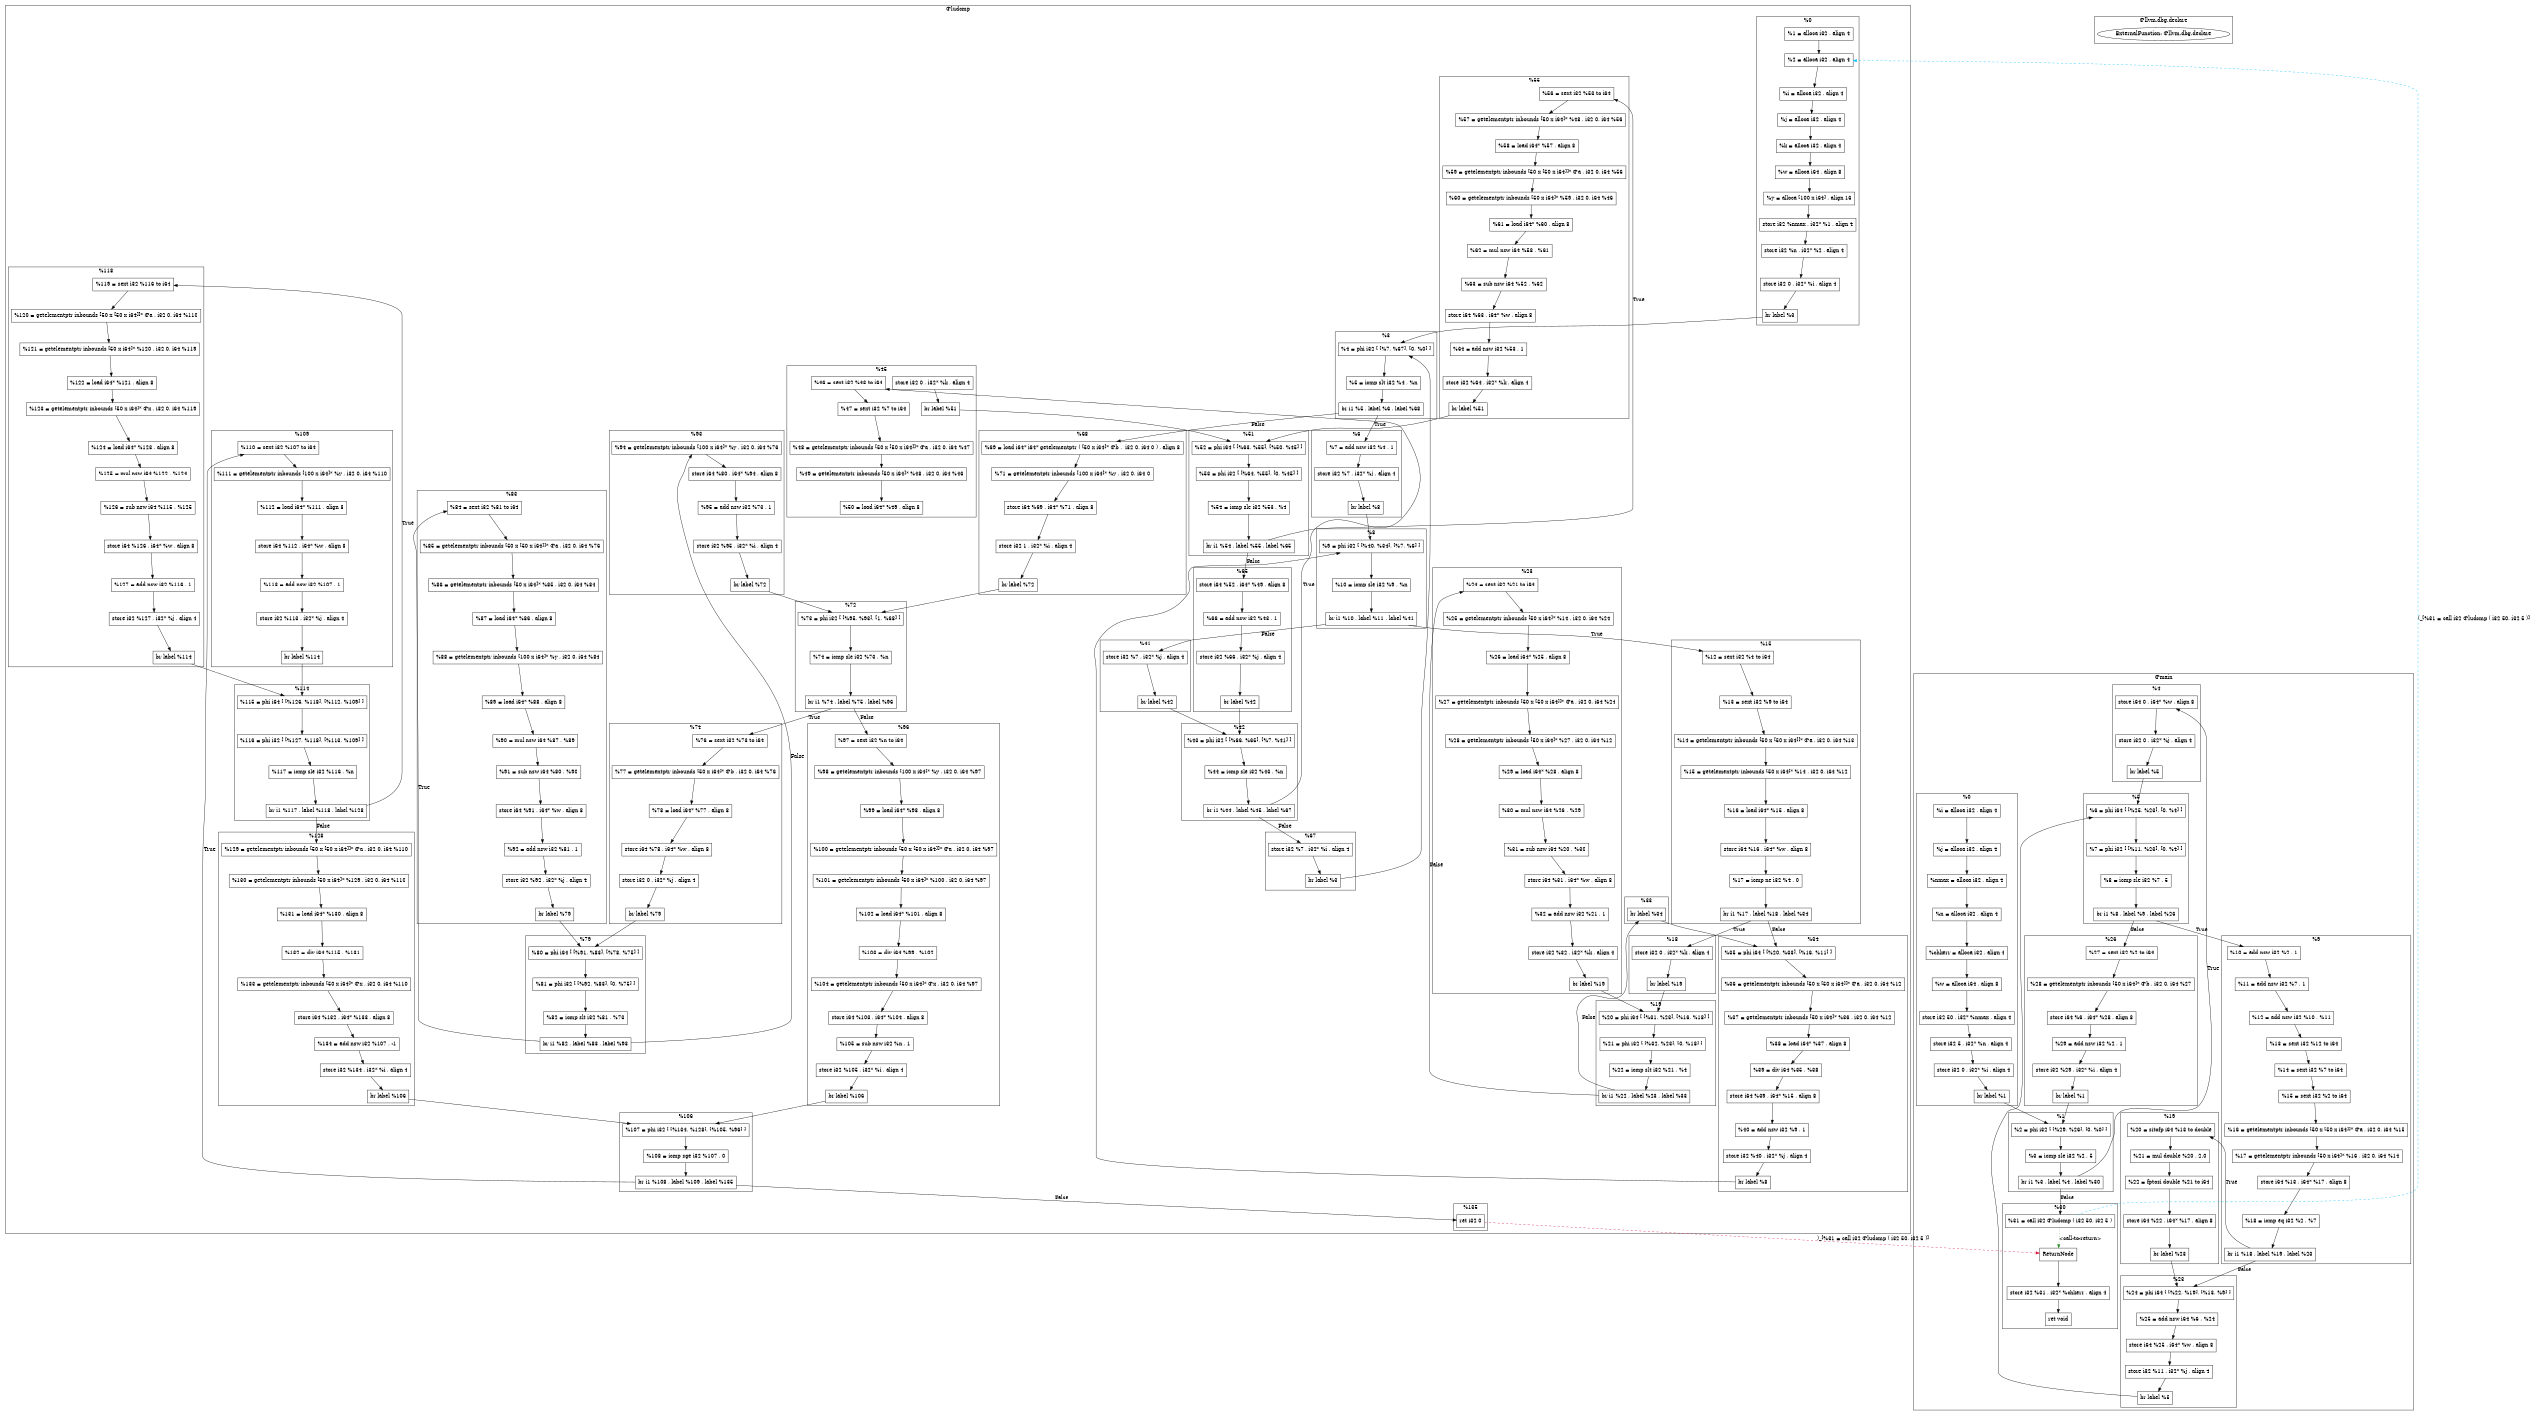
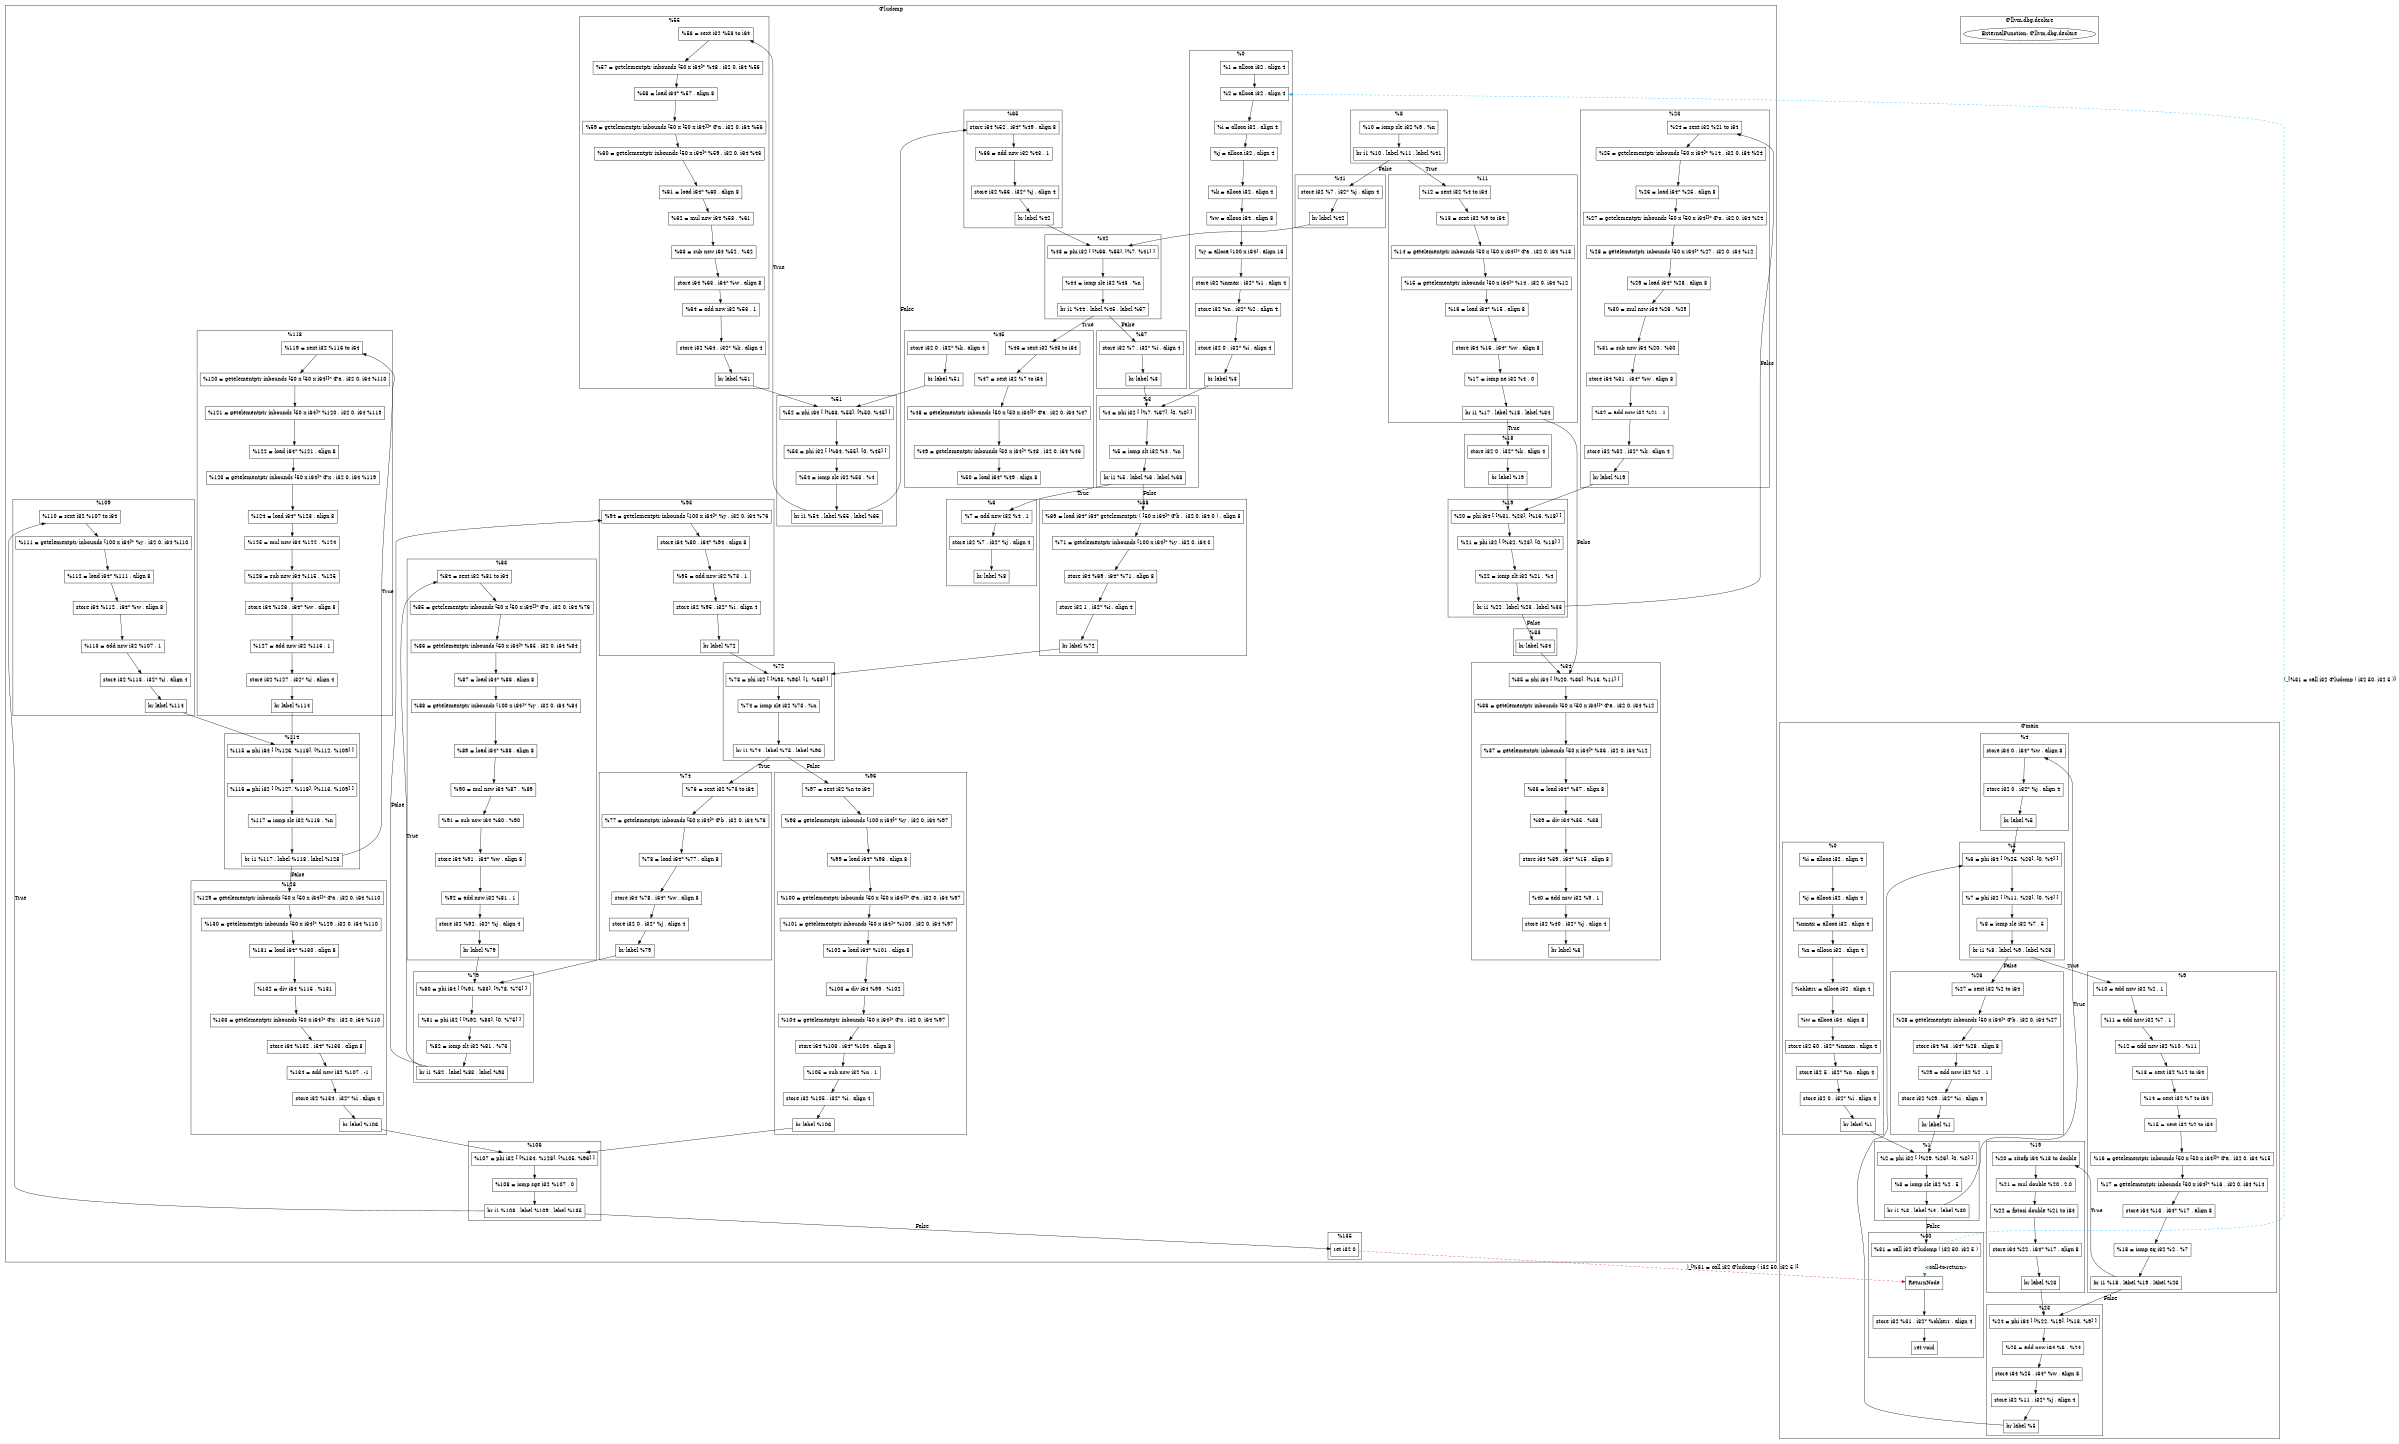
node "%9 = phi i32 [ [%40, %34], [%7, %6] ]": removed
cluster "%15": label "%15" -> "%11"
